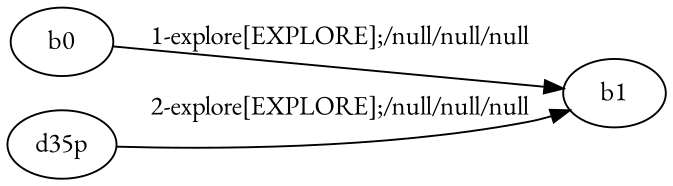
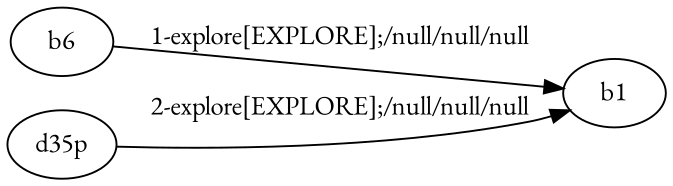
node "b0": label "b0" -> "b6"
